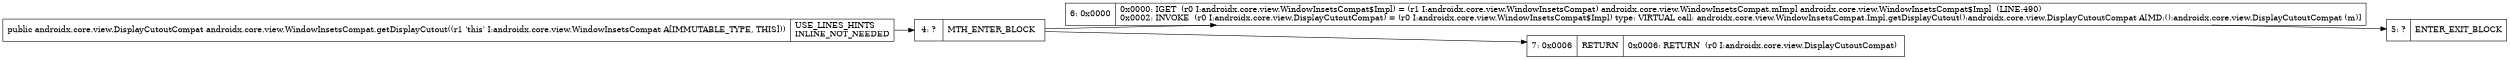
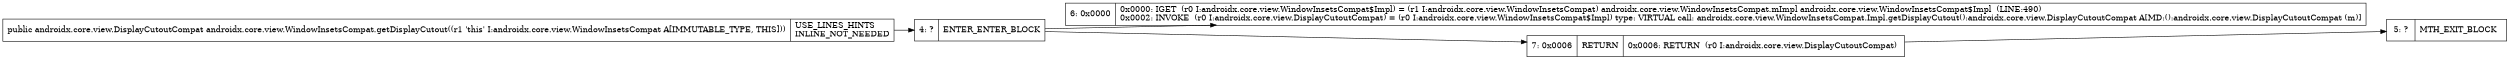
edge "6: 0x0000" -> "5: ?": now "7: 0x0006" -> "5: ?"
node "4: ?": text "MTH_ENTER_BLOCK" -> "ENTER_ENTER_BLOCK"
node "5: ?": text "ENTER_EXIT_BLOCK" -> "MTH_EXIT_BLOCK"
